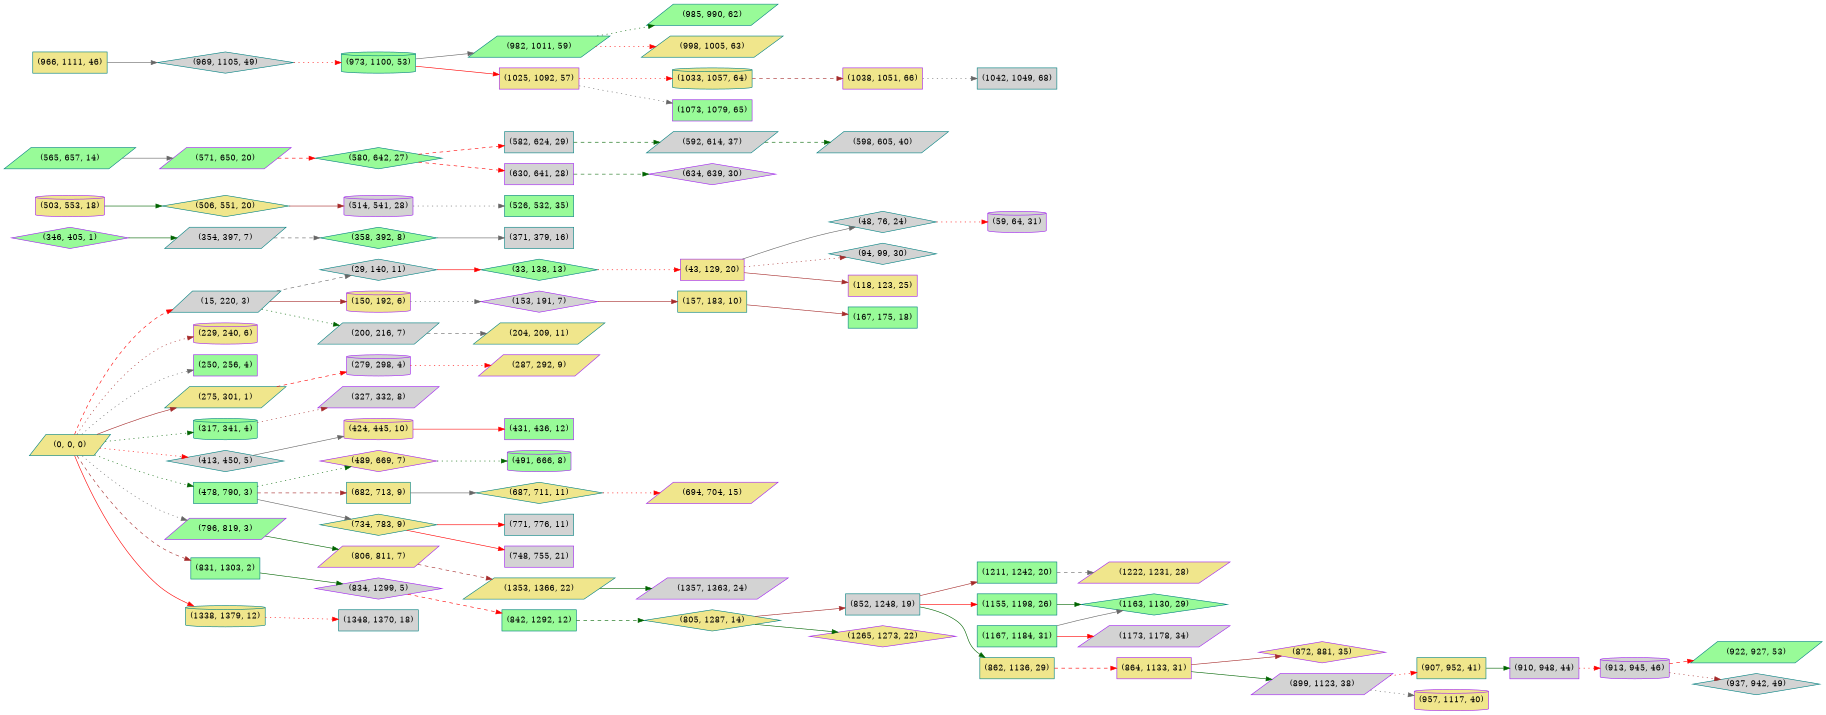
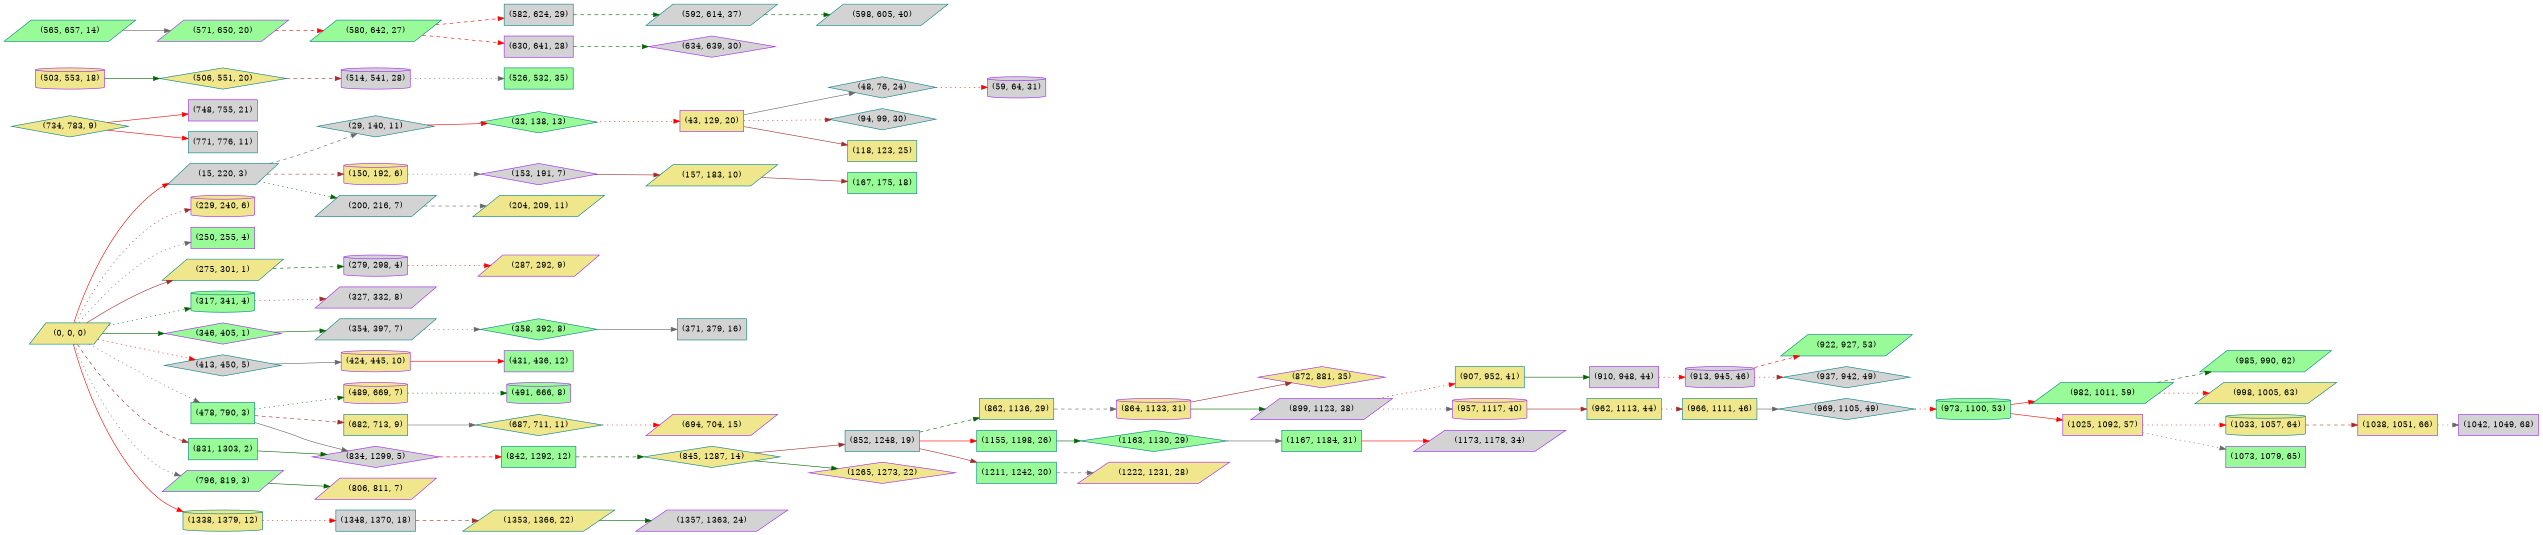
edge "(982, 1011, 59)" -> "(985, 990, 62)": style dotted -> dashed
edge "(973, 1100, 53)" -> "(982, 1011, 59)": color gray40 -> red
node "(1042, 1049, 68)": color teal -> purple
node "(580, 642, 27)": shape diamond -> parallelogram
edge "(506, 551, 20)" -> "(514, 541, 28)": style solid -> dashed
edge "(354, 397, 7)" -> "(358, 392, 8)": style dashed -> dotted
node "(118, 123, 25)": color purple -> teal
edge "(15, 220, 3)" -> "(150, 192, 6)": style solid -> dashed
node "(157, 183, 10)": shape box -> parallelogram
edge "(0, 0, 0)" -> "(346, 405, 1)": added
node "(250, 256, 4)": label "(250, 256, 4)" -> "(250, 255, 4)"
edge "(0, 0, 0)" -> "(15, 220, 3)": style dashed -> solid
edge "(275, 301, 1)" -> "(279, 298, 4)": color red -> darkgreen
node "(962, 1113, 44)": added
node "(489, 669, 7)": shape diamond -> cylinder
edge "(0, 0, 0)" -> "(478, 790, 3)": color darkgreen -> gray40
edge "(478, 790, 3)" -> "(734, 783, 9)": now "(478, 790, 3)" -> "(834, 1299, 5)"
edge "(806, 811, 7)" -> "(1353, 1366, 22)": now "(1348, 1370, 18)" -> "(1353, 1366, 22)"
edge "(1167, 1184, 31)" -> "(1163, 1130, 29)": reversed
node "(805, 1287, 14)": label "(805, 1287, 14)" -> "(845, 1287, 14)"
edge "(852, 1248, 19)" -> "(862, 1136, 29)": style solid -> dashed
edge "(862, 1136, 29)" -> "(864, 1133, 31)": color red -> gray40
node "(864, 1133, 31)": shape box -> cylinder
